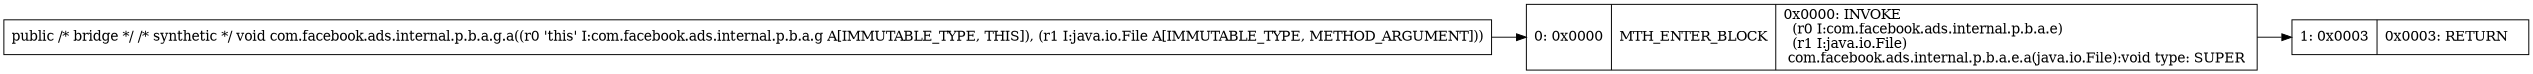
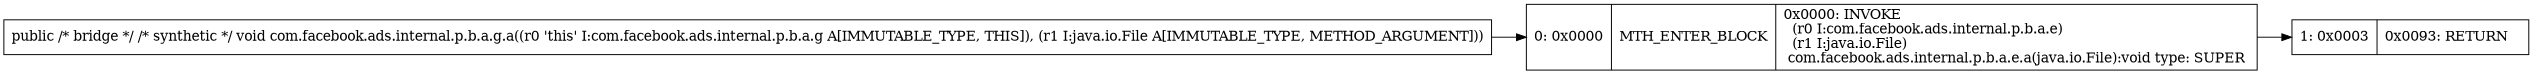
node "1: 0x0003": text "0x0003: RETURN" -> "0x0093: RETURN"
